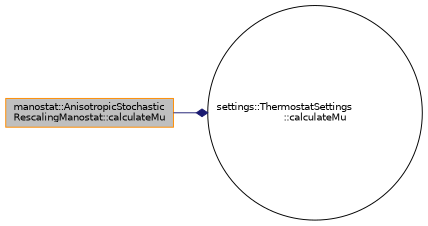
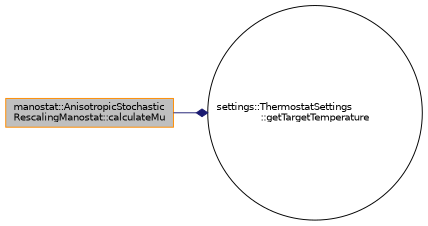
node "settings::ThermostatSettings ::calculateMu": label "settings::ThermostatSettings ::calculateMu" -> "settings::ThermostatSettings ::getTargetTemperature"
